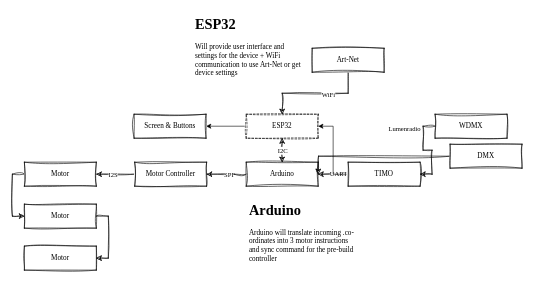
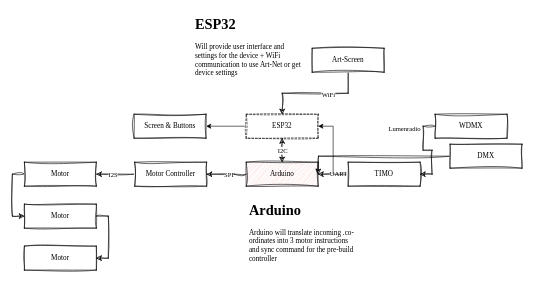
node "Art-Net": label "Art-Net" -> "Art-Screen"
node "Arduino": fillcolor #ffffff -> #f8cecc
